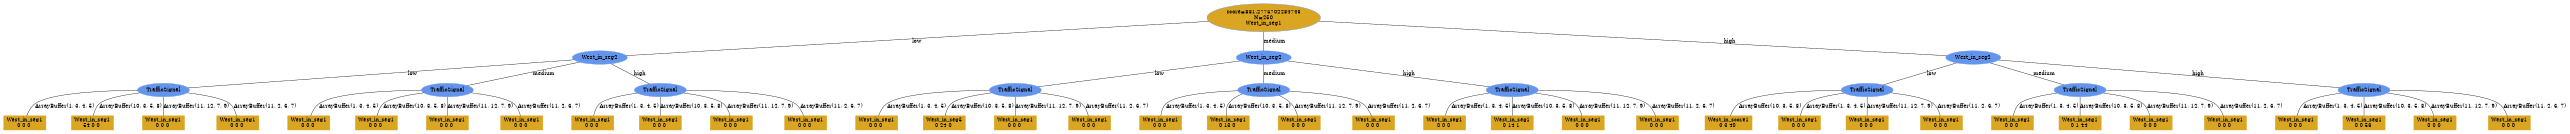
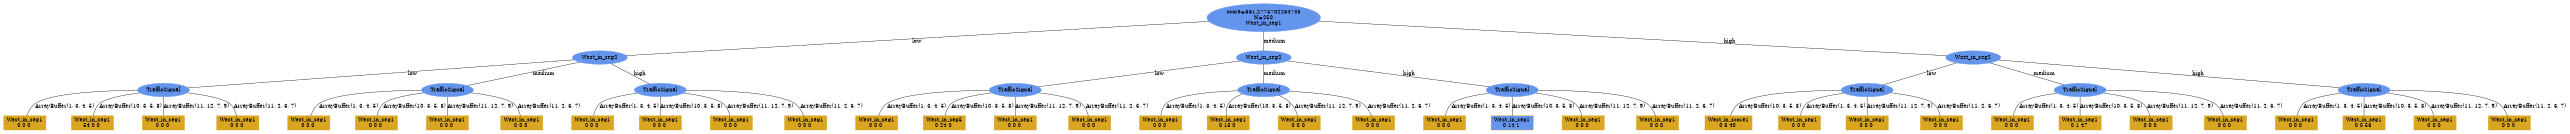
node "score=881.2775702284746 N=250 West_in_seg1": fillcolor goldenrod -> cornflowerblue
node "West_in_seg1 0 14 1": fillcolor goldenrod -> cornflowerblue
node "West_in_seg1 0 1 44": label "West_in_seg1 0 1 44" -> "West_in_seg1 0 1 47"
